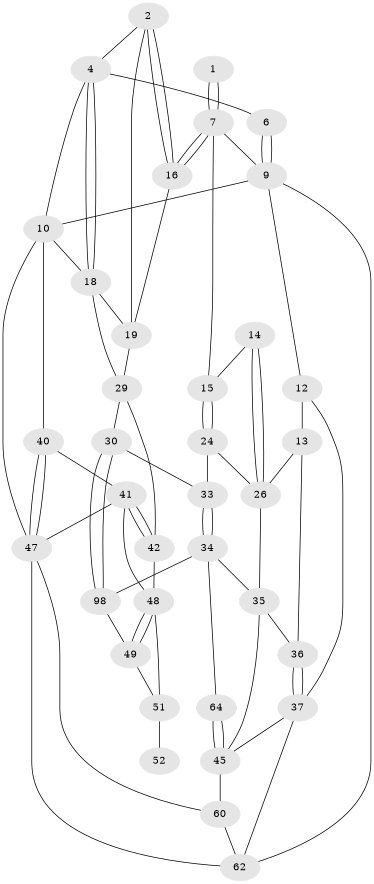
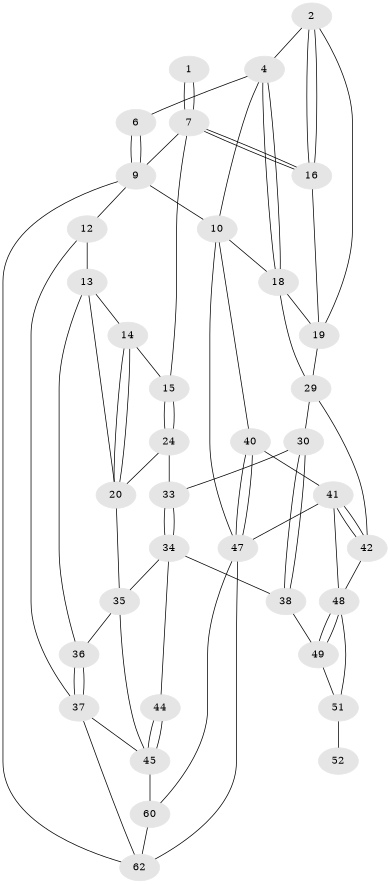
edge "13" -- "14": added
node "26": label "26" -> "20"
node "98": label "98" -> "38"
node "64": label "64" -> "44"
